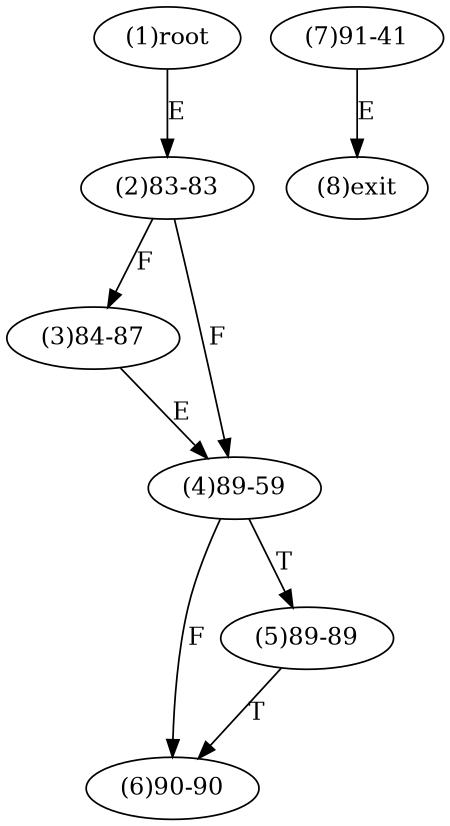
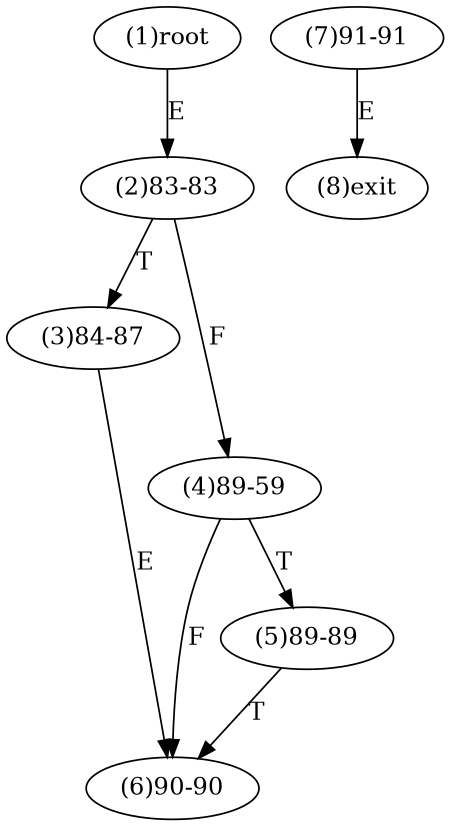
node "(7)91-41": label "(7)91-41" -> "(7)91-91"
edge "(2)83-83" -> "(3)84-87": label "F" -> "T"
edge "(3)84-87" -> "(4)89-59": now "(3)84-87" -> "(6)90-90"
